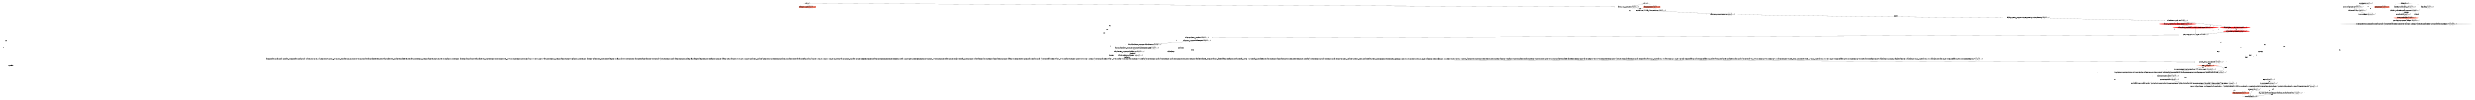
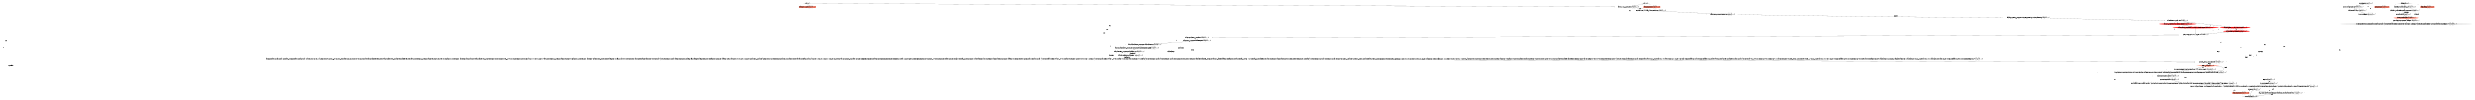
node "TrafficCop trafficCop@@@2@@@['0', '0', '1']": fillcolor white -> tomato
